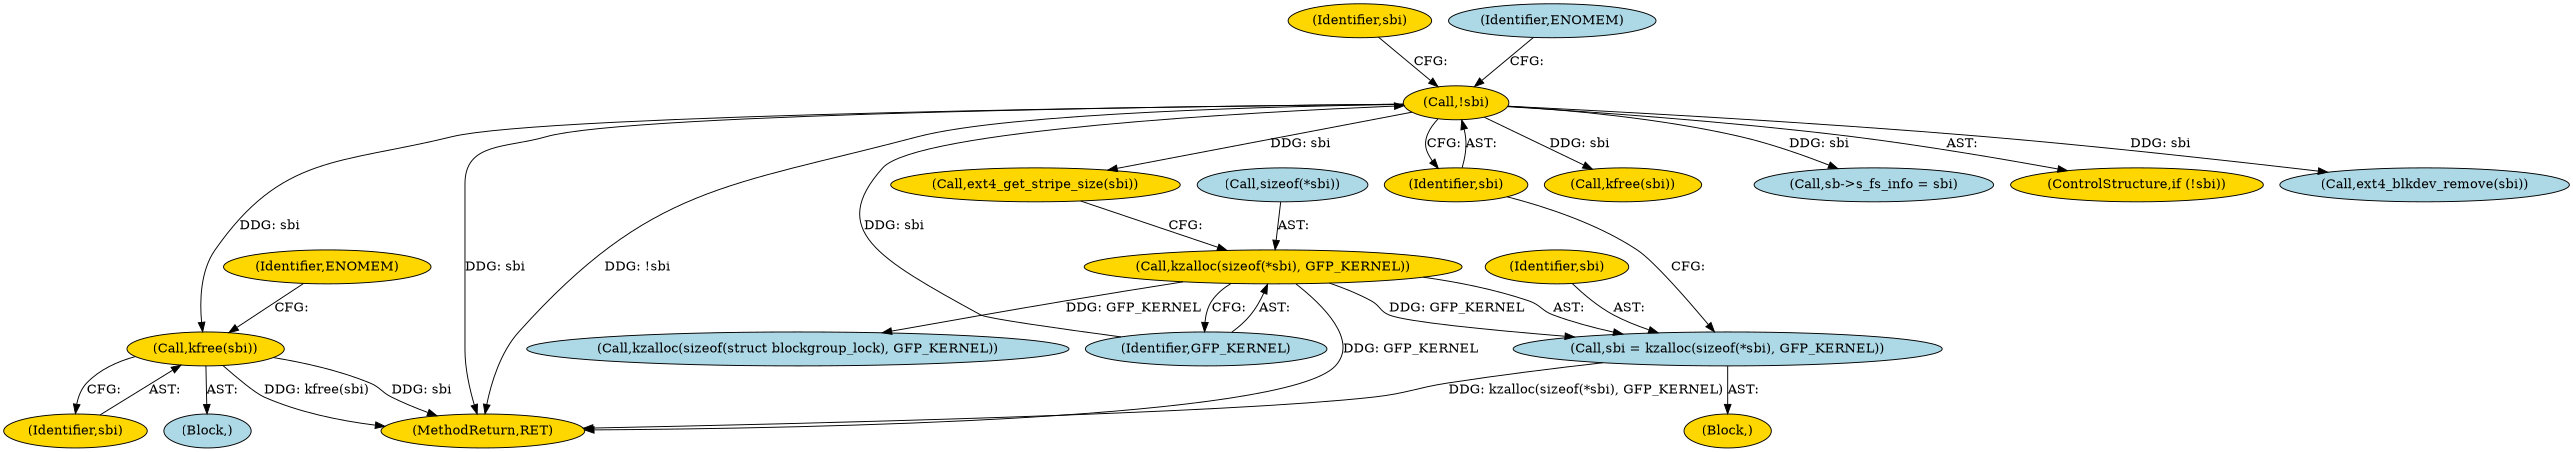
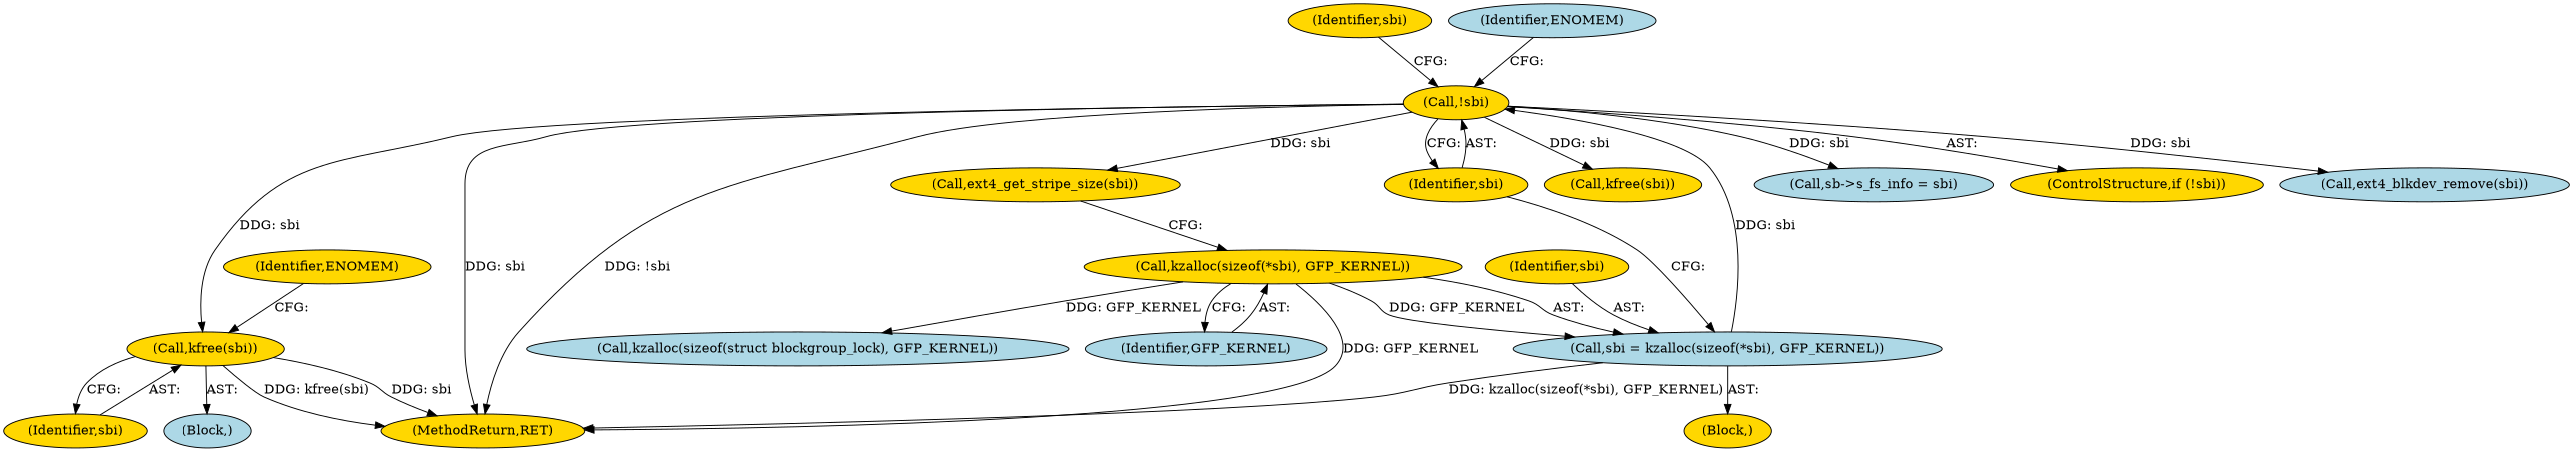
edge "(Identifier,GFP_KERNEL)" -> "(Call,!sbi)": now "(Call,sbi = kzalloc(sizeof(*sbi), GFP_KERNEL))" -> "(Call,!sbi)"
node "(Call,sizeof(*sbi))": removed
